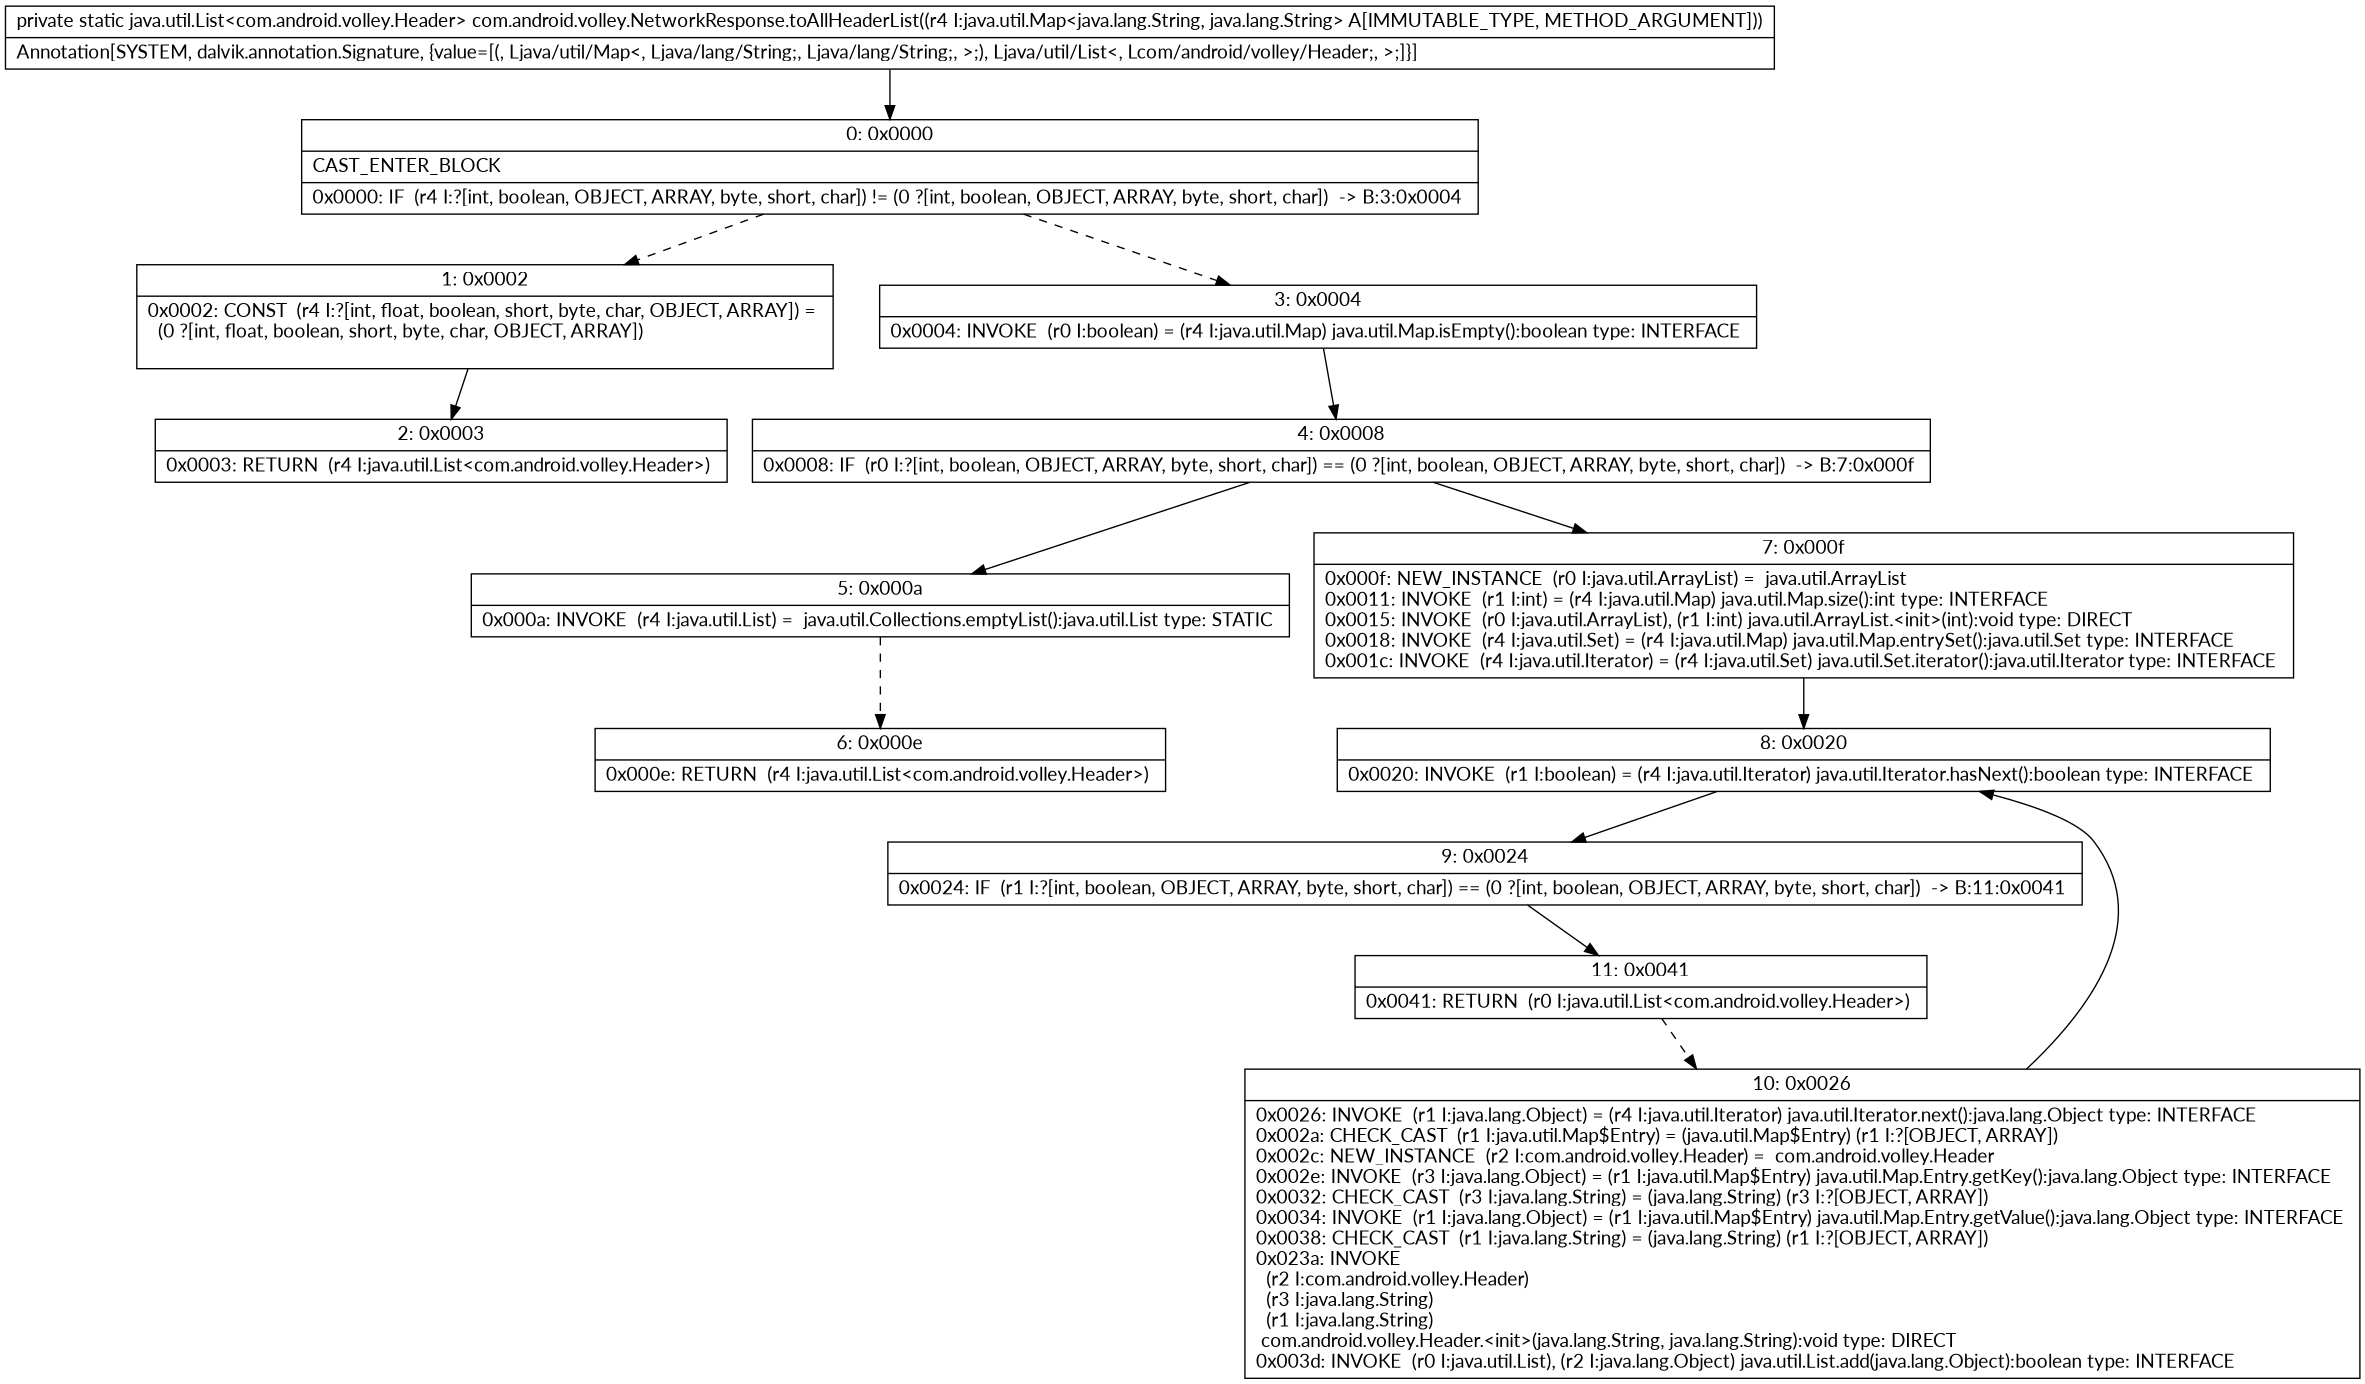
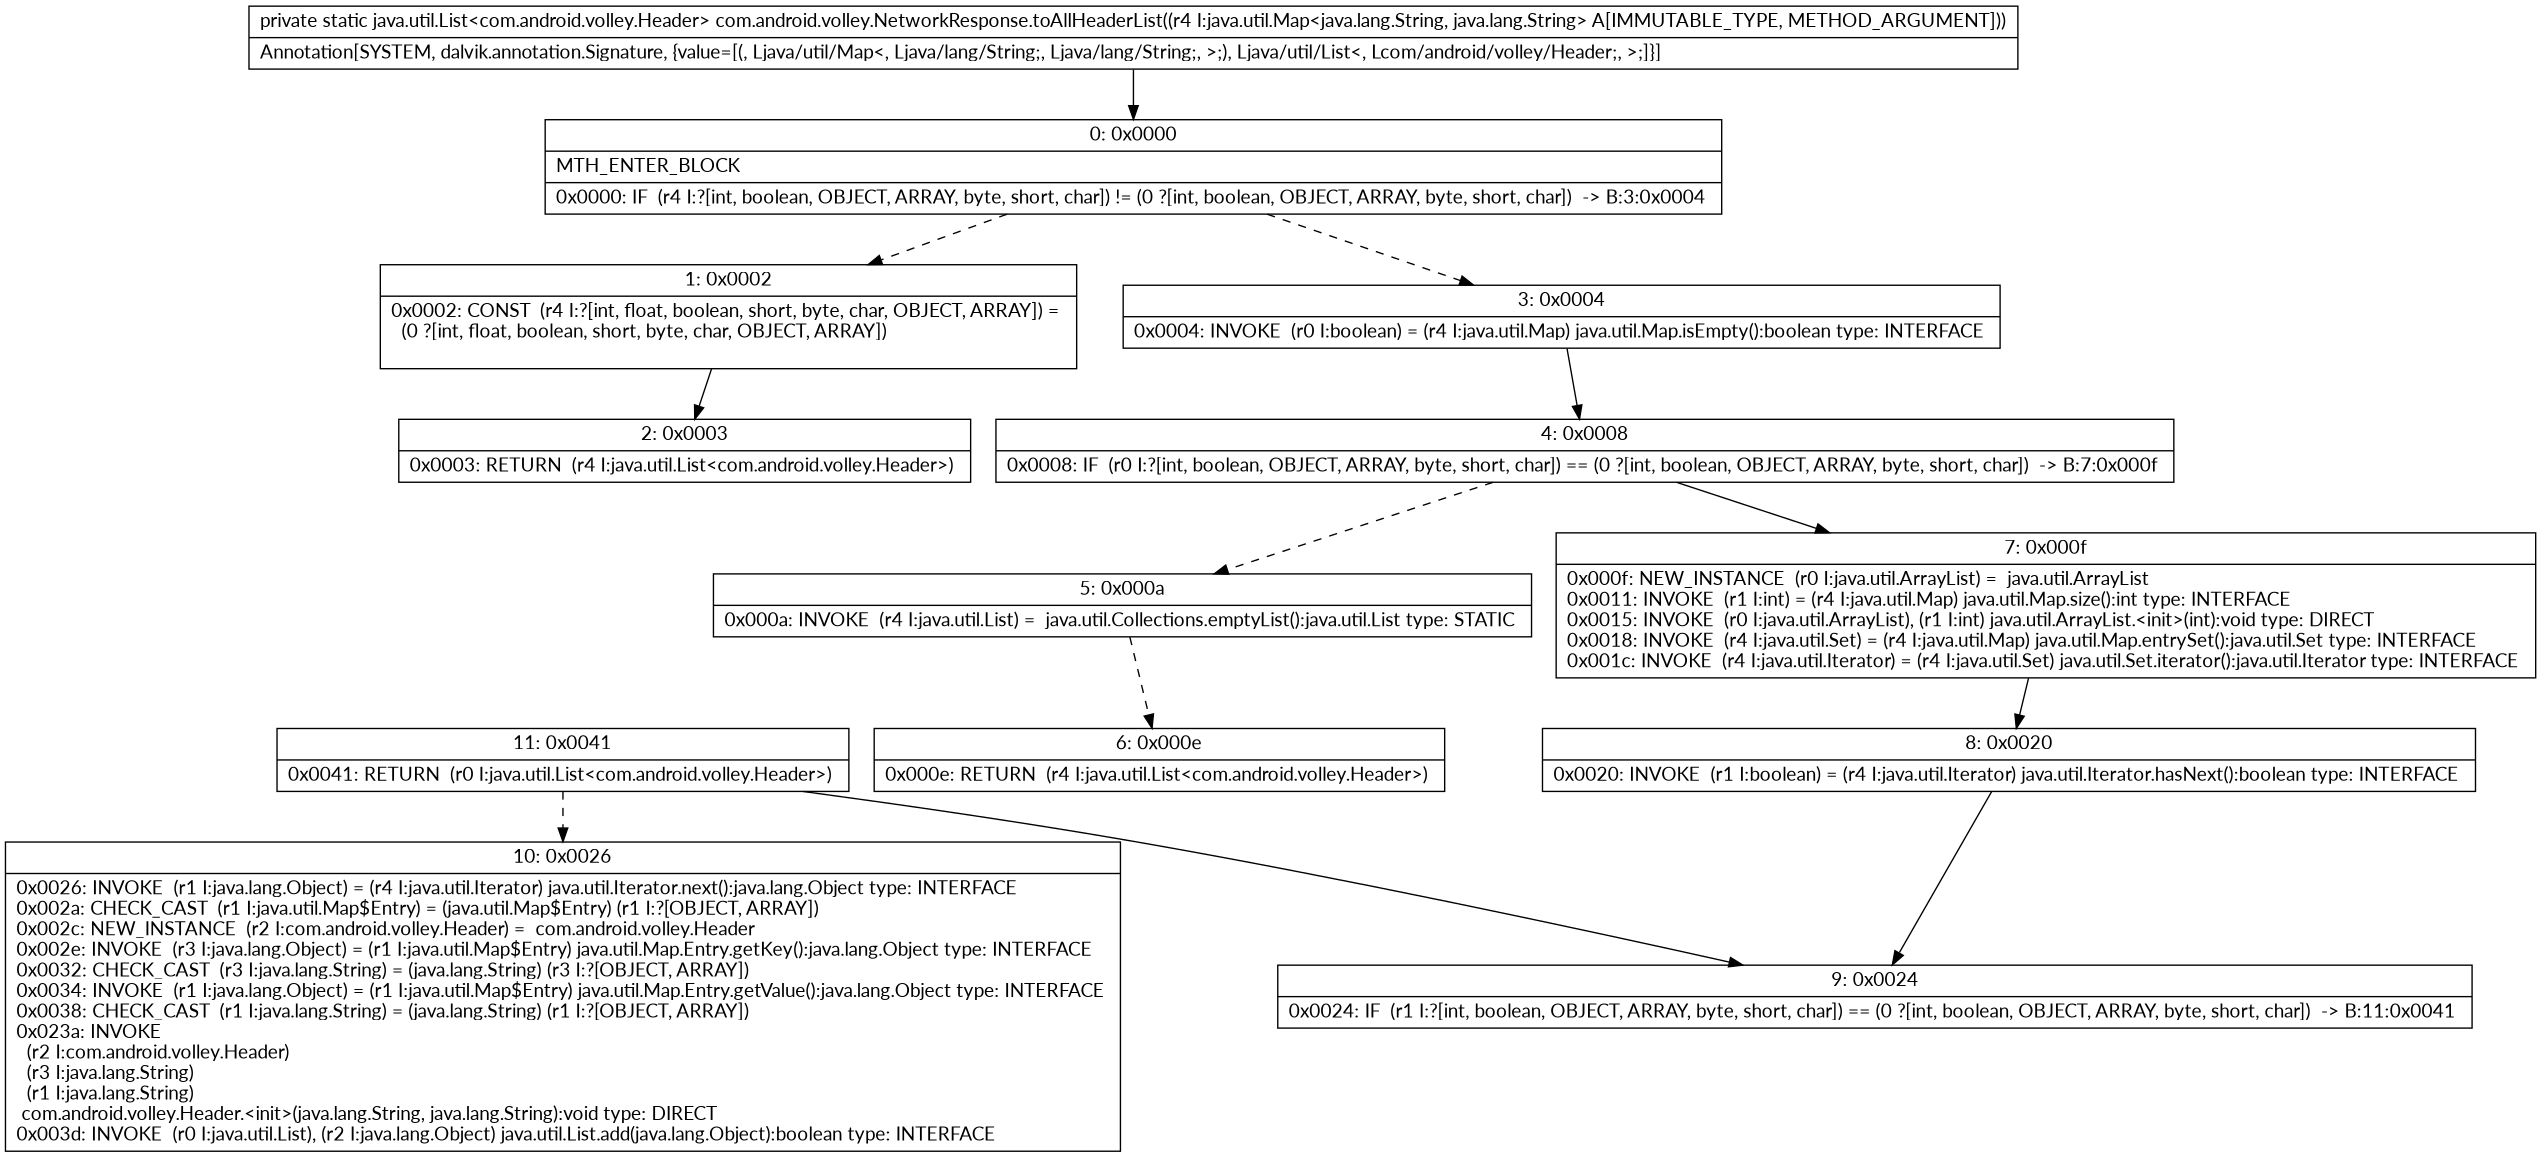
node "0: 0x0000": text "CAST_ENTER_BLOCK" -> "MTH_ENTER_BLOCK"
edge "4: 0x0008" -> "5: 0x000a": style solid -> dashed
edge "10: 0x0026" -> "8: 0x0020": removed
edge "9: 0x0024" -> "11: 0x0041": reversed
